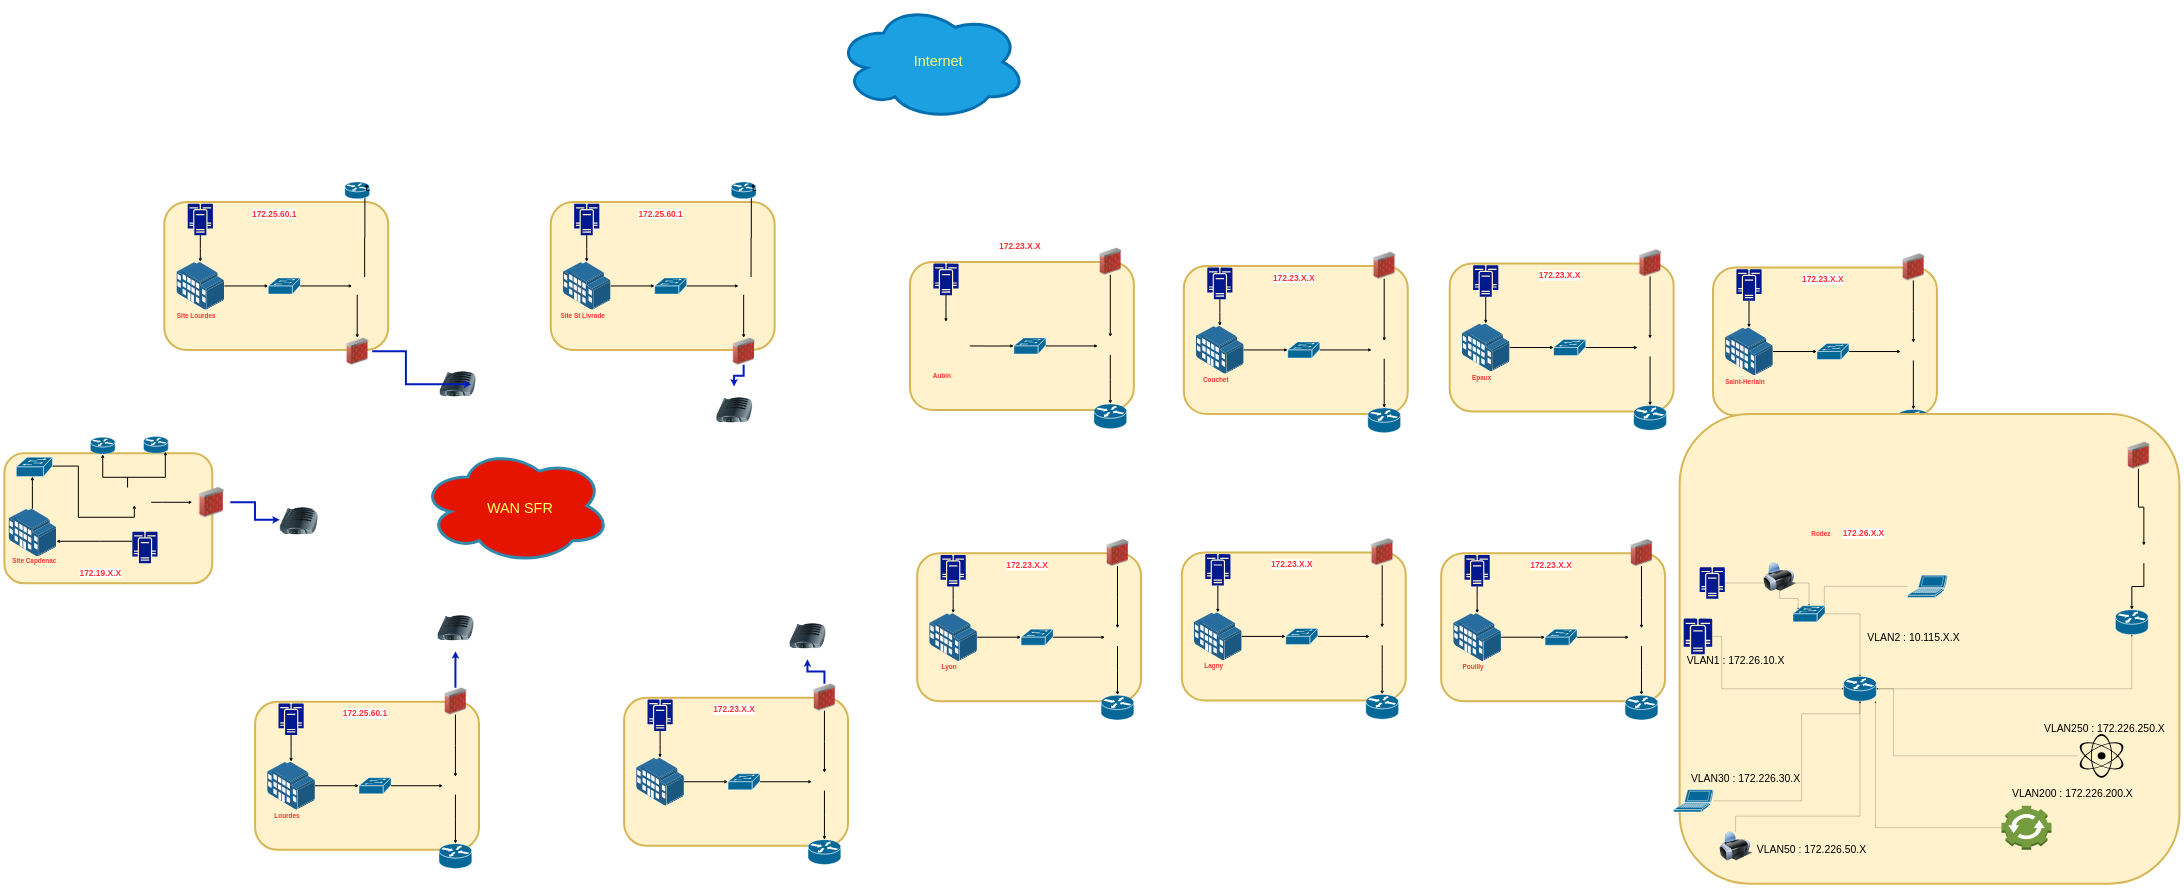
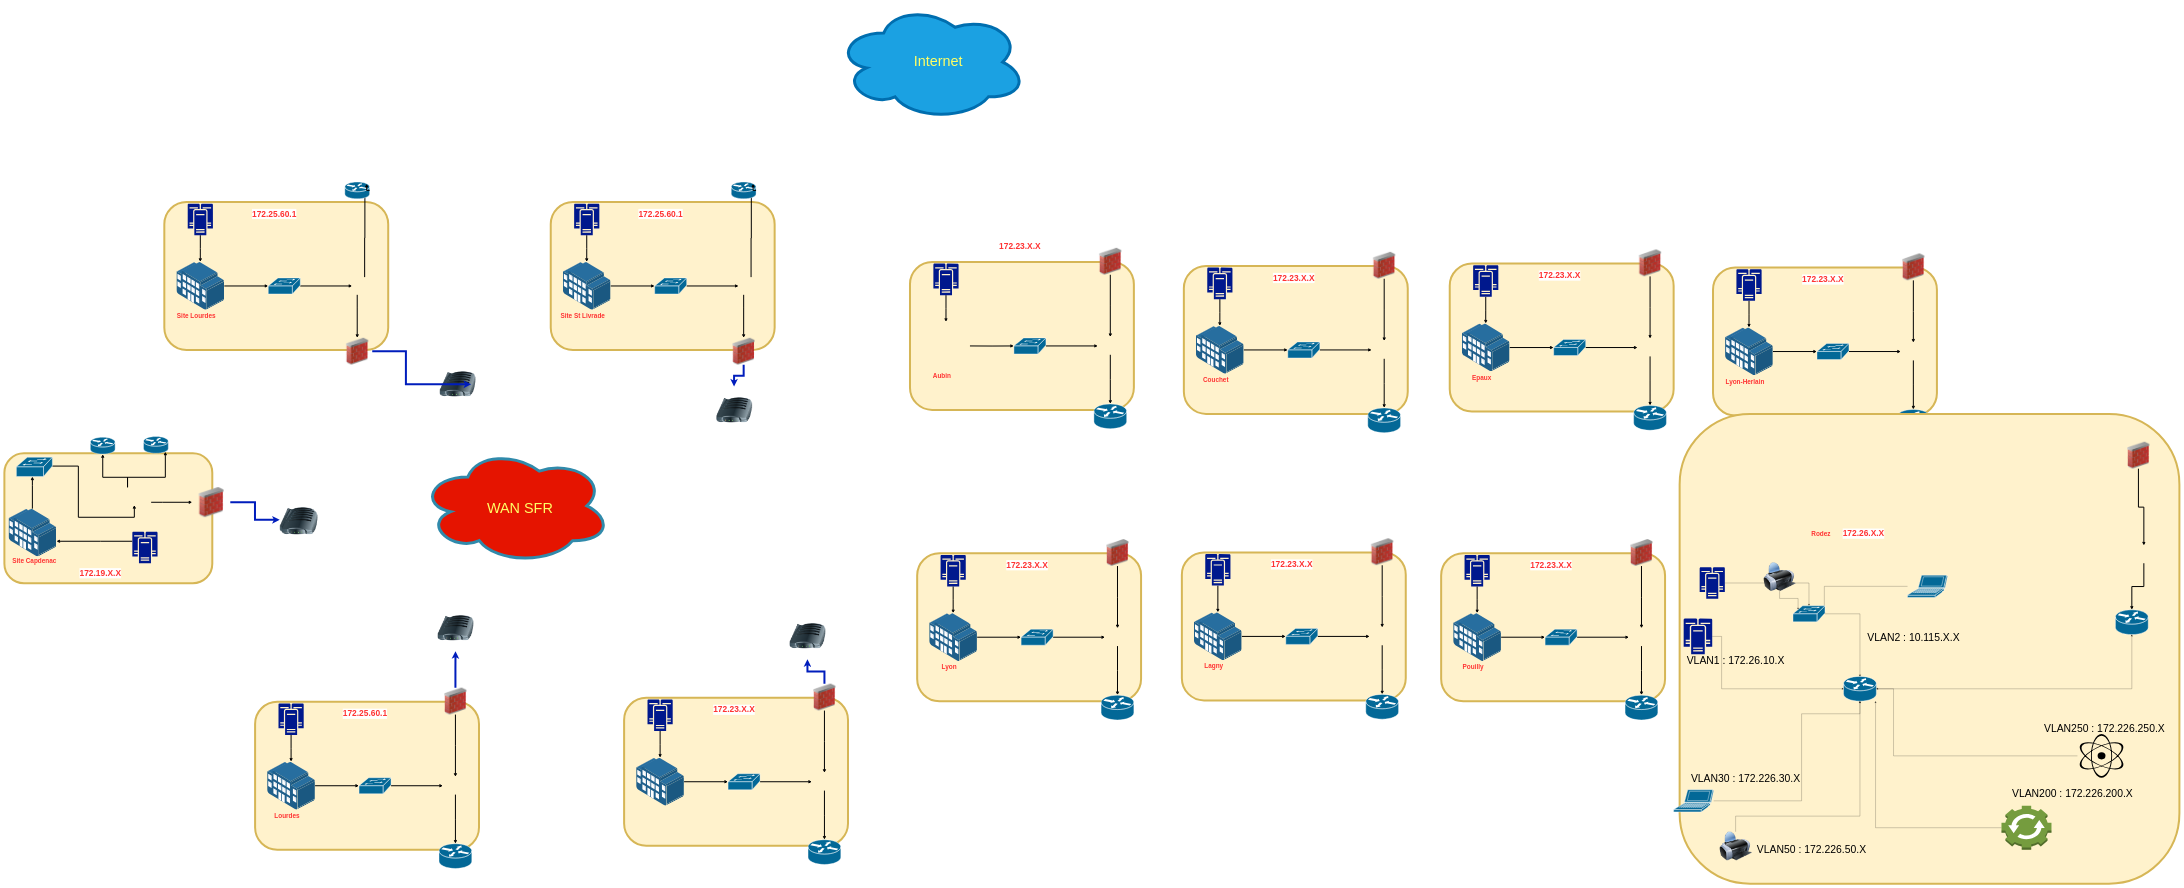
node "Saint-Herlain": label "Saint-Herlain" -> "Lyon-Herlain"
